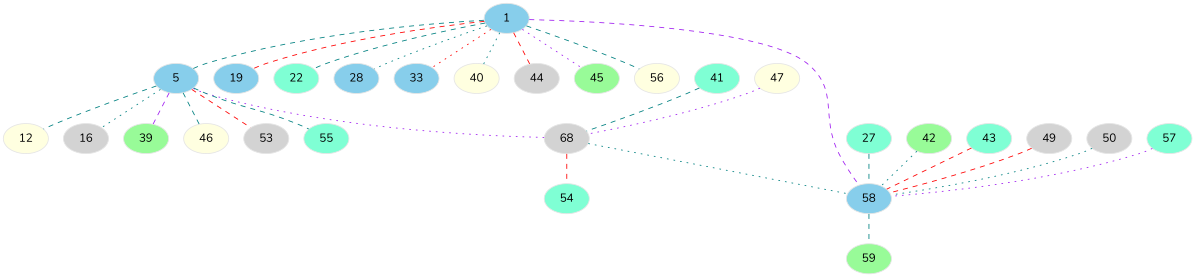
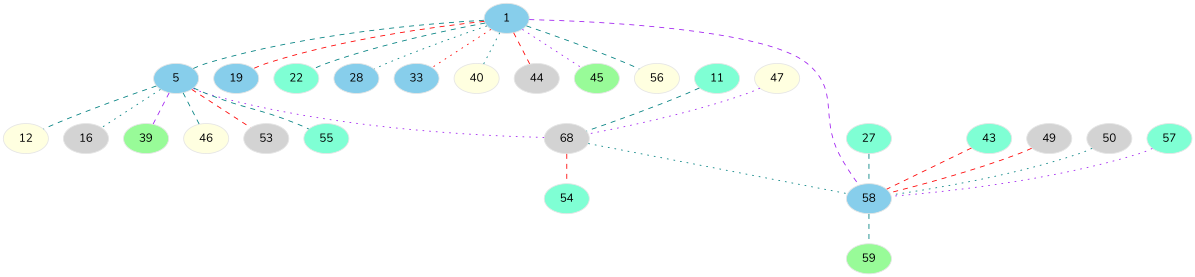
node "41": label "41" -> "11"
node "42": removed
